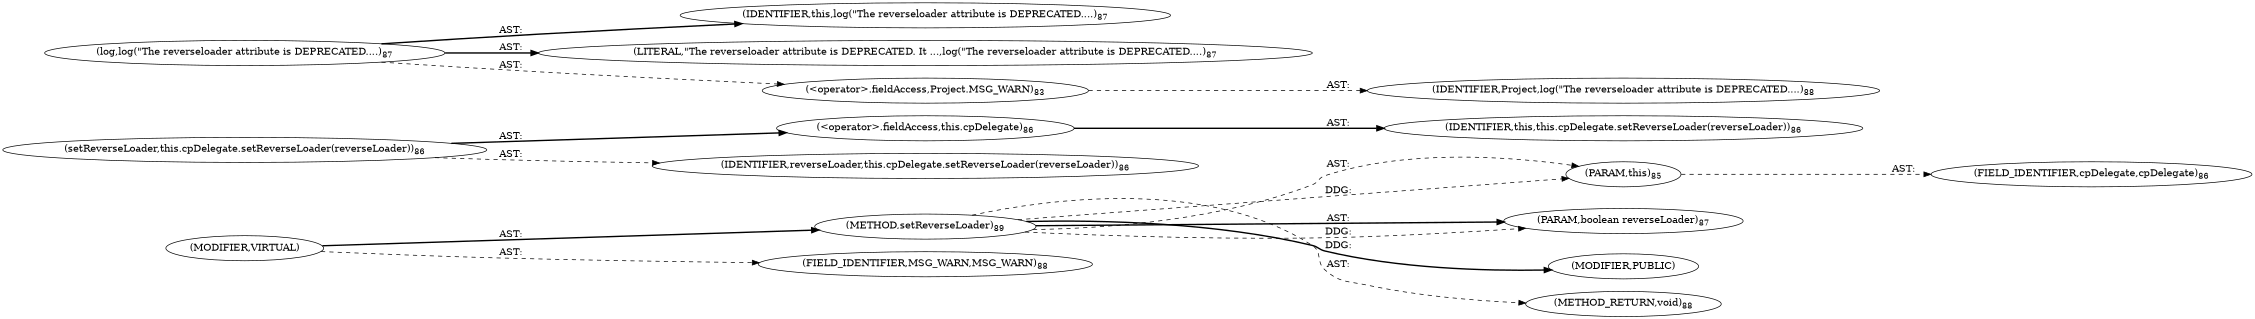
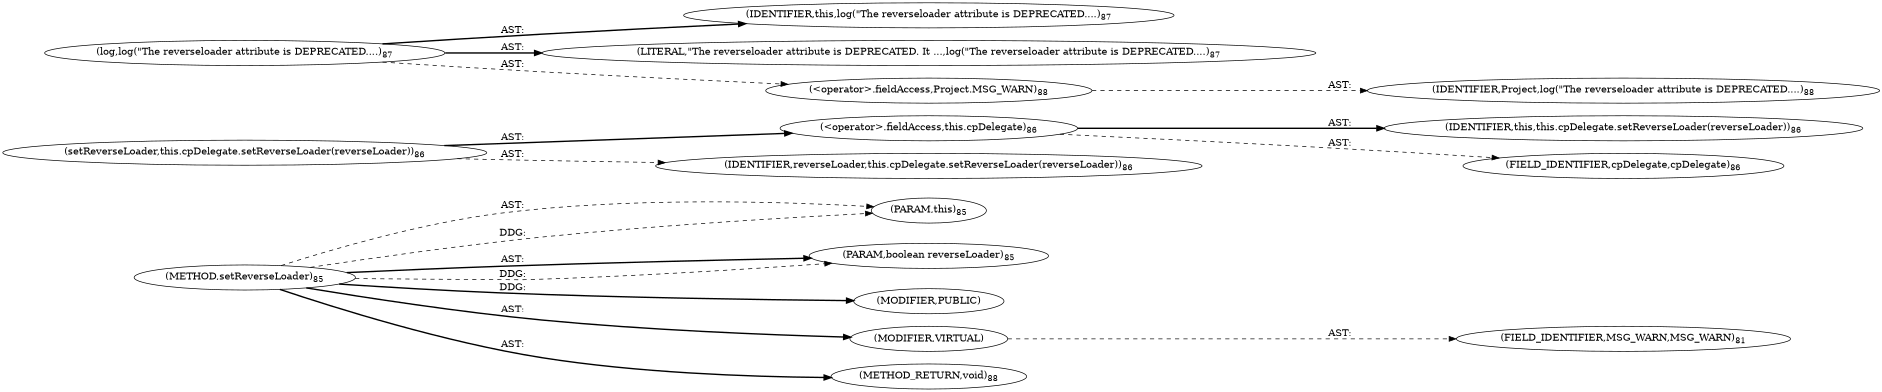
node "(<operator>.fieldAccess,Project.MSG_WARN)": text "83" -> "88"
edge "(PARAM,this)" -> "(FIELD_IDENTIFIER,cpDelegate,cpDelegate)": now "(<operator>.fieldAccess,this.cpDelegate)" -> "(FIELD_IDENTIFIER,cpDelegate,cpDelegate)"
edge "(METHOD,setReverseLoader)" -> "(METHOD_RETURN,void)": style dashed -> bold
node "(PARAM,boolean reverseLoader)": text "87" -> "85"
node "(METHOD,setReverseLoader)": text "89" -> "85"
edge "(MODIFIER,VIRTUAL)" -> "(METHOD,setReverseLoader)": reversed
node "(FIELD_IDENTIFIER,MSG_WARN,MSG_WARN)": text "88" -> "81"
